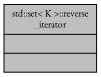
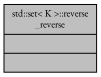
node "std::set< K >::reverse": text "_iterator" -> "_reverse"
